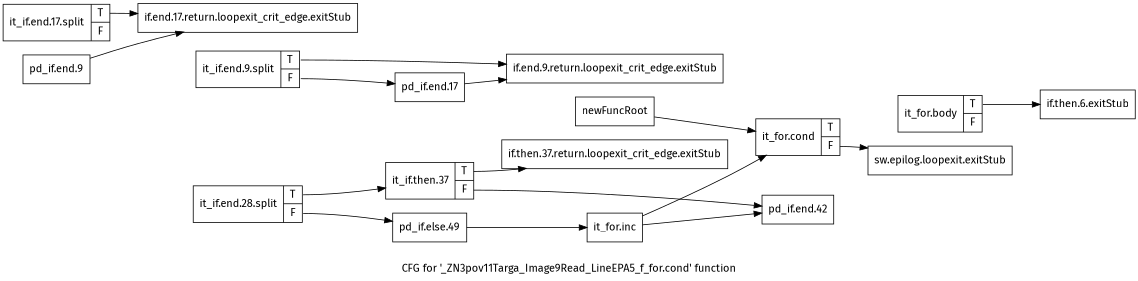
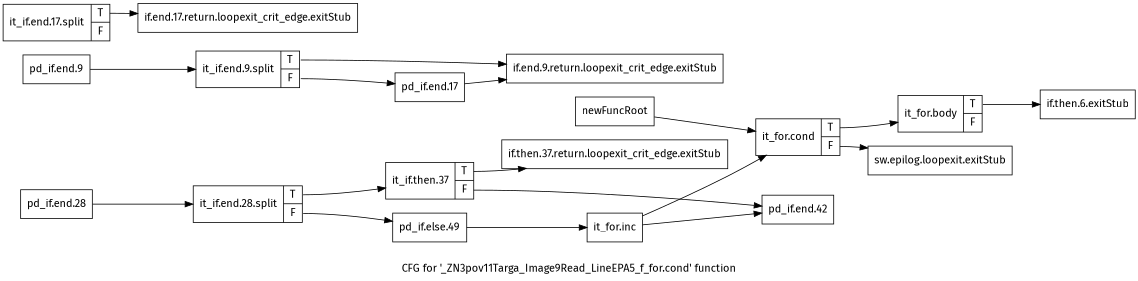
edge "pd_if.end.9" -> "if.end.17.return.loopexit_crit_edge.exitStub": now "pd_if.end.9" -> "it_if.end.9.split"
edge "it_for.cond" -> "it_for.body": added
node "pd_if.end.28": added
